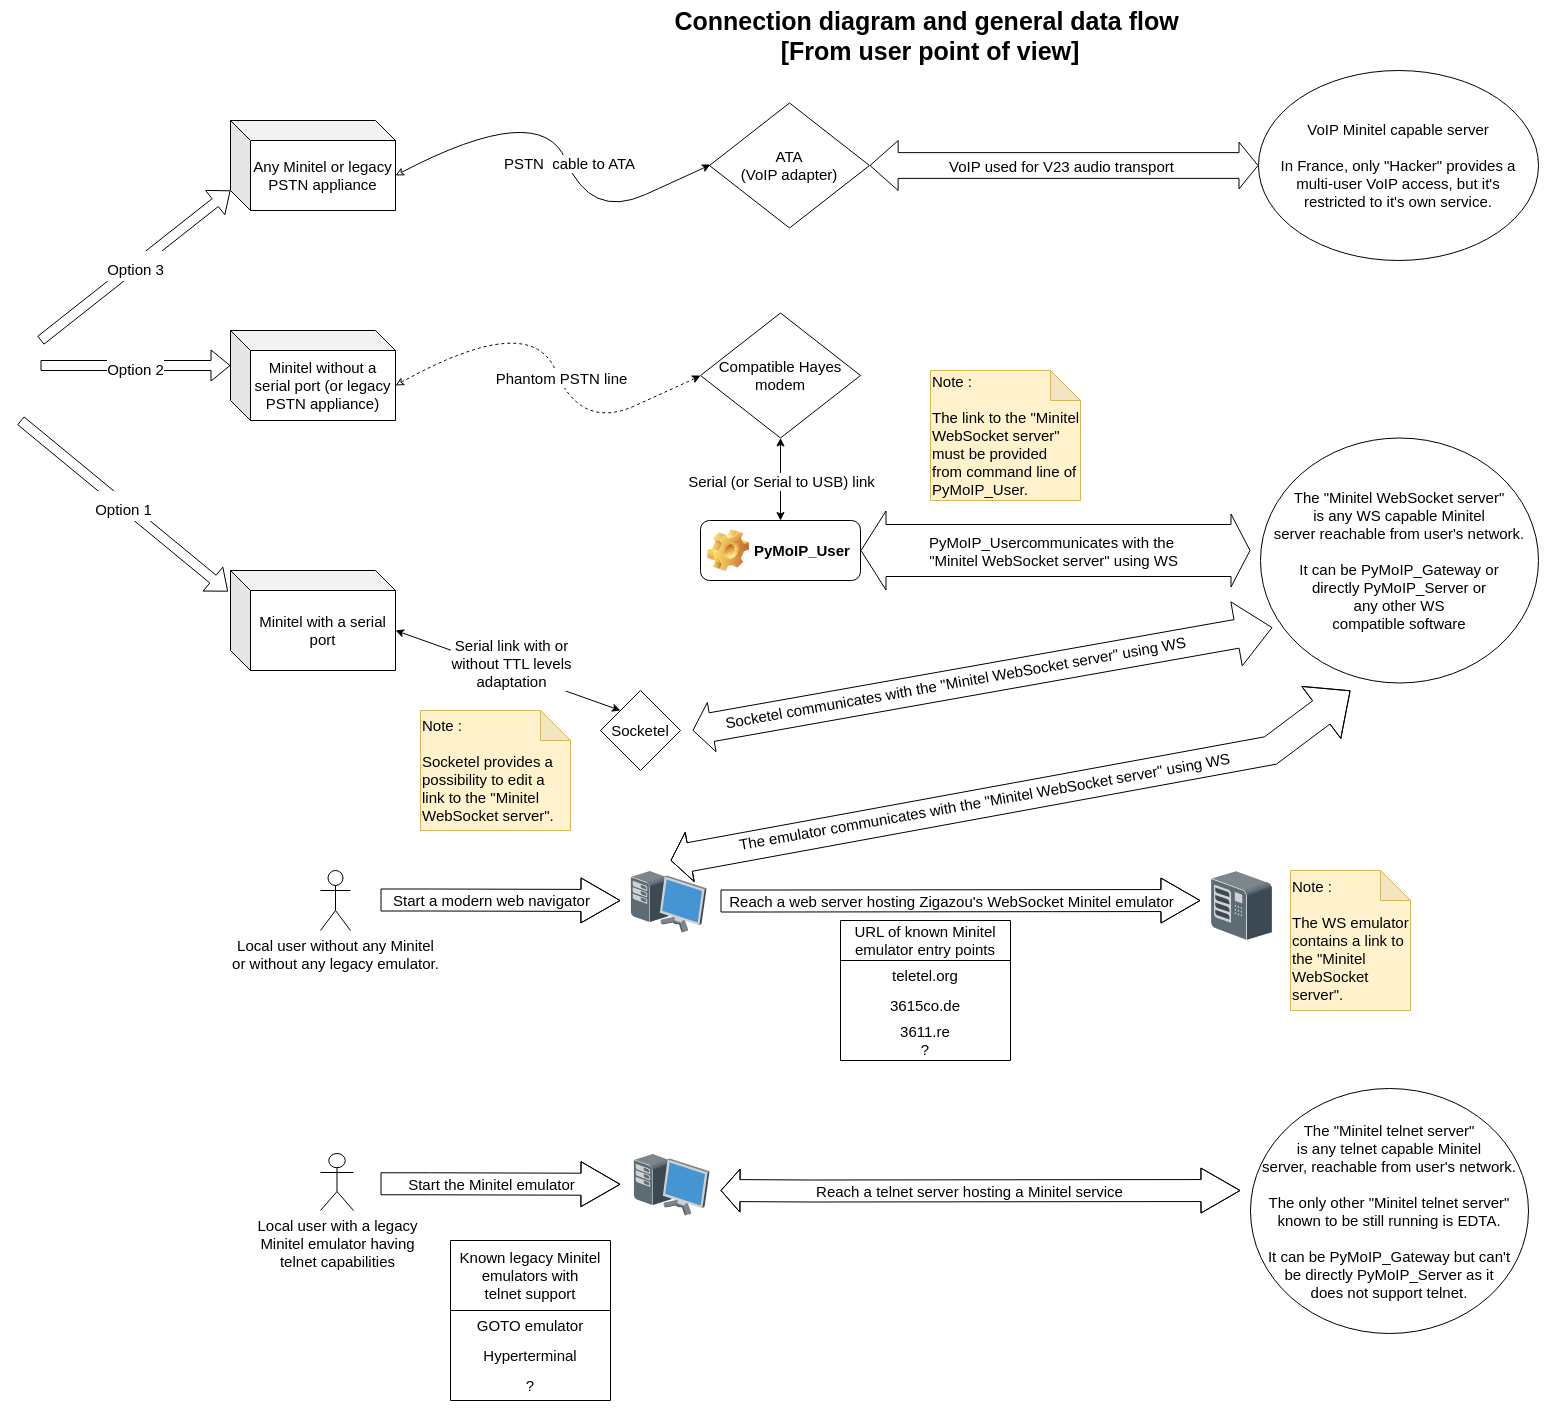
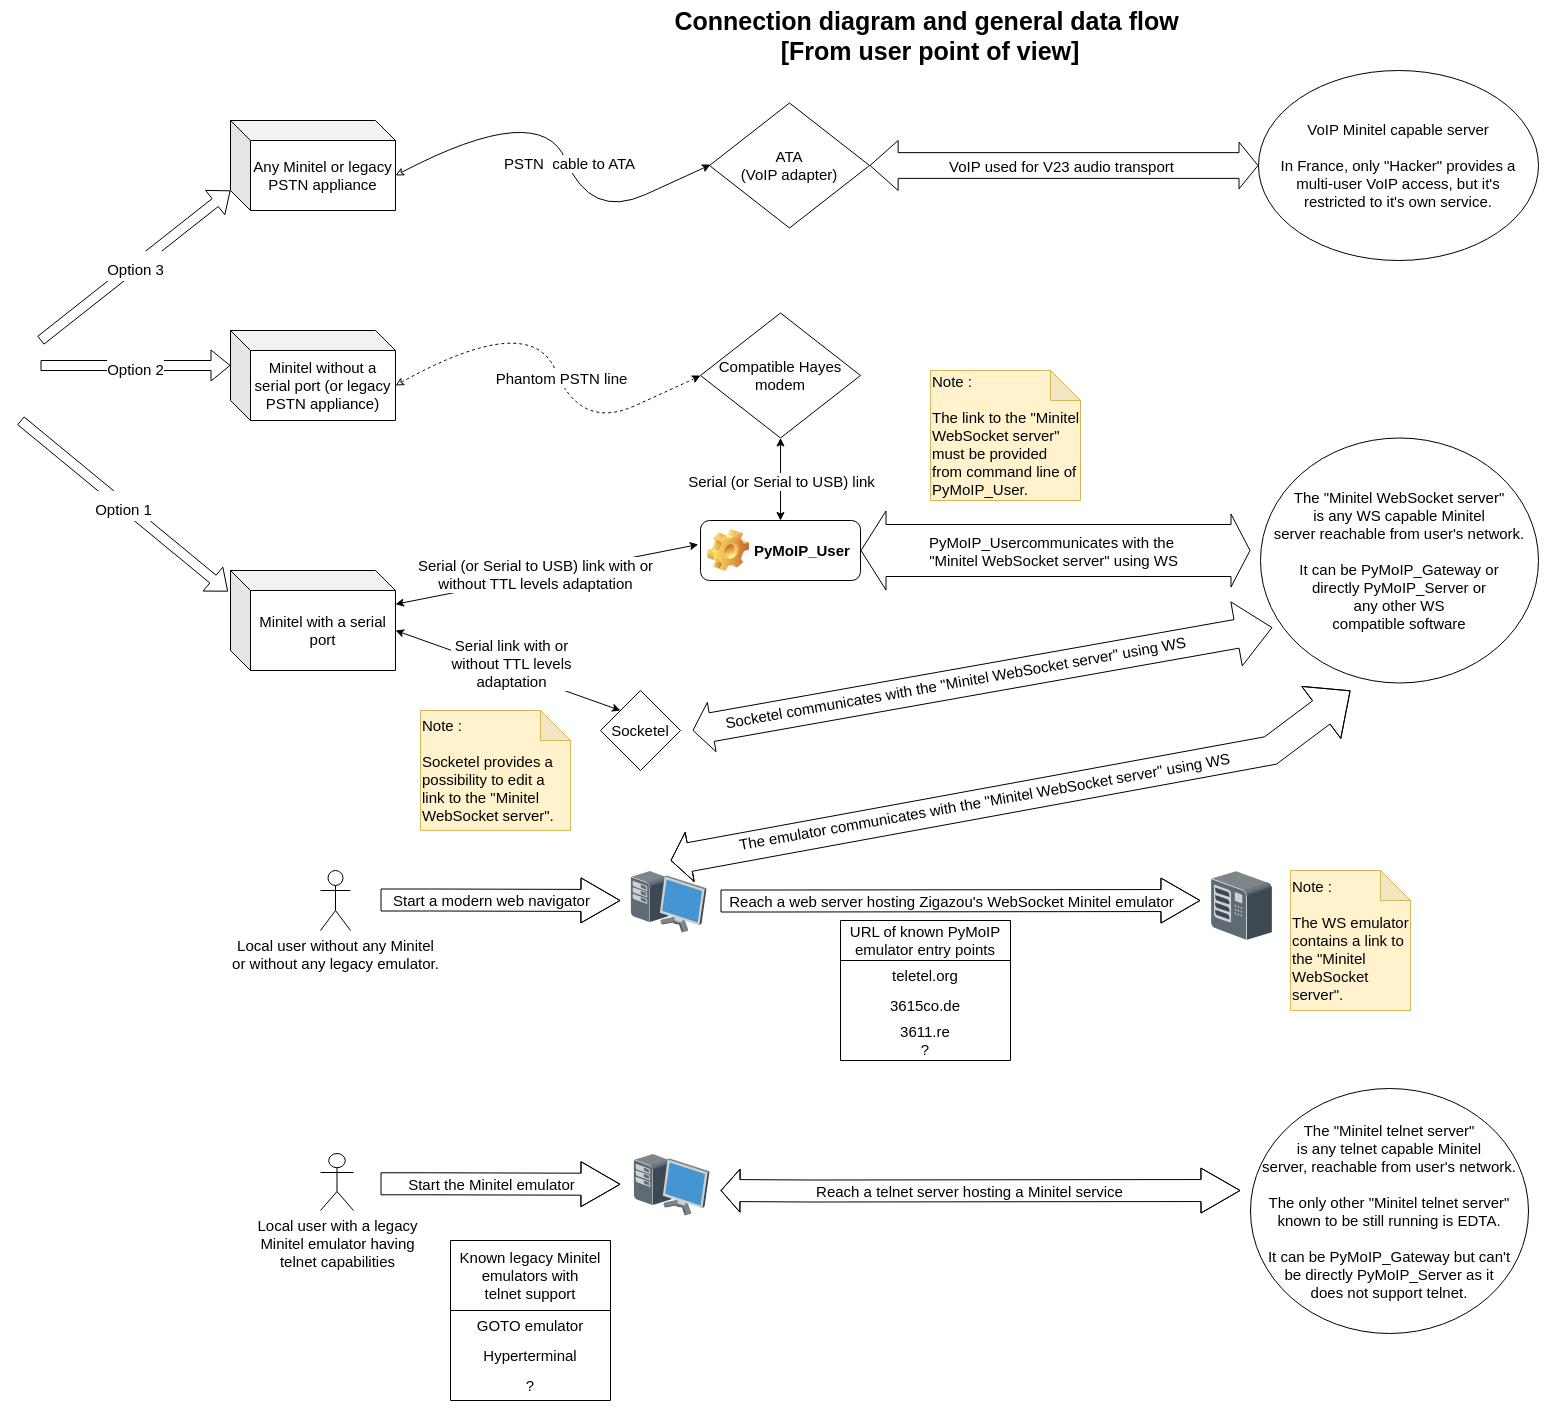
edge "PyMoIP_User" -- "Minitel with a serial port": added, label "Serial (or Serial to USB) link with or without TTL levels adaptation"
node "URL of known Minitel emulator entry points": label "URL of known Minitel emulator entry points" -> "URL of known PyMoIP emulator entry points"
